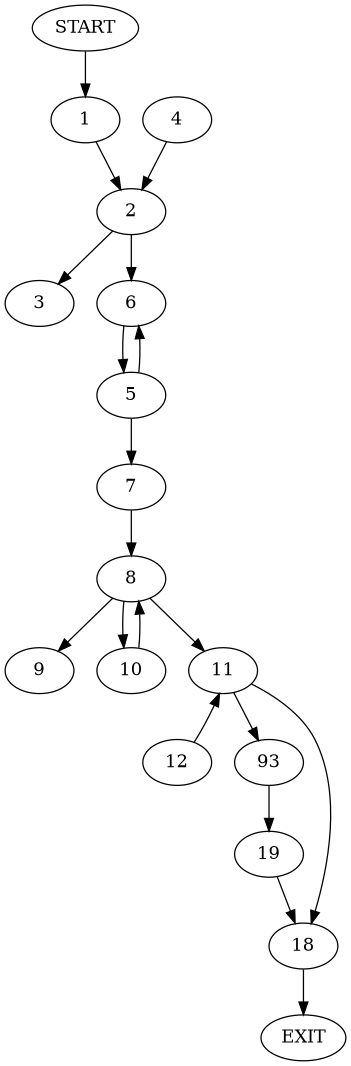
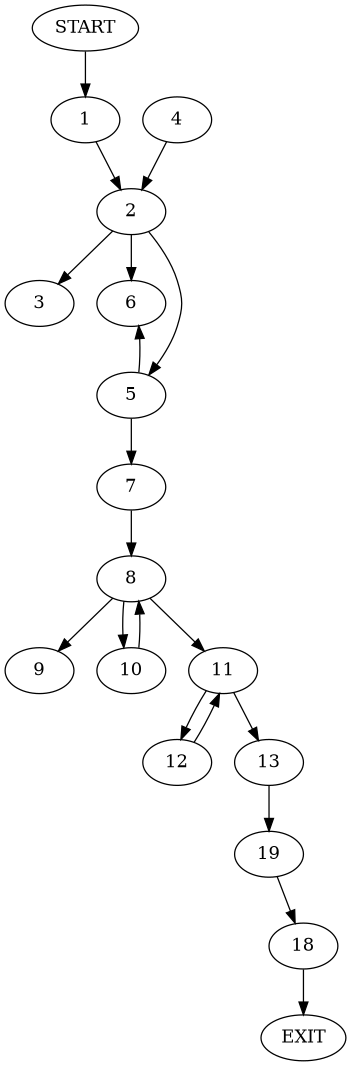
edge "6" -> "5": now "2" -> "5"
node "93": label "93" -> "13"
edge "11" -> "18": now "11" -> "12"
